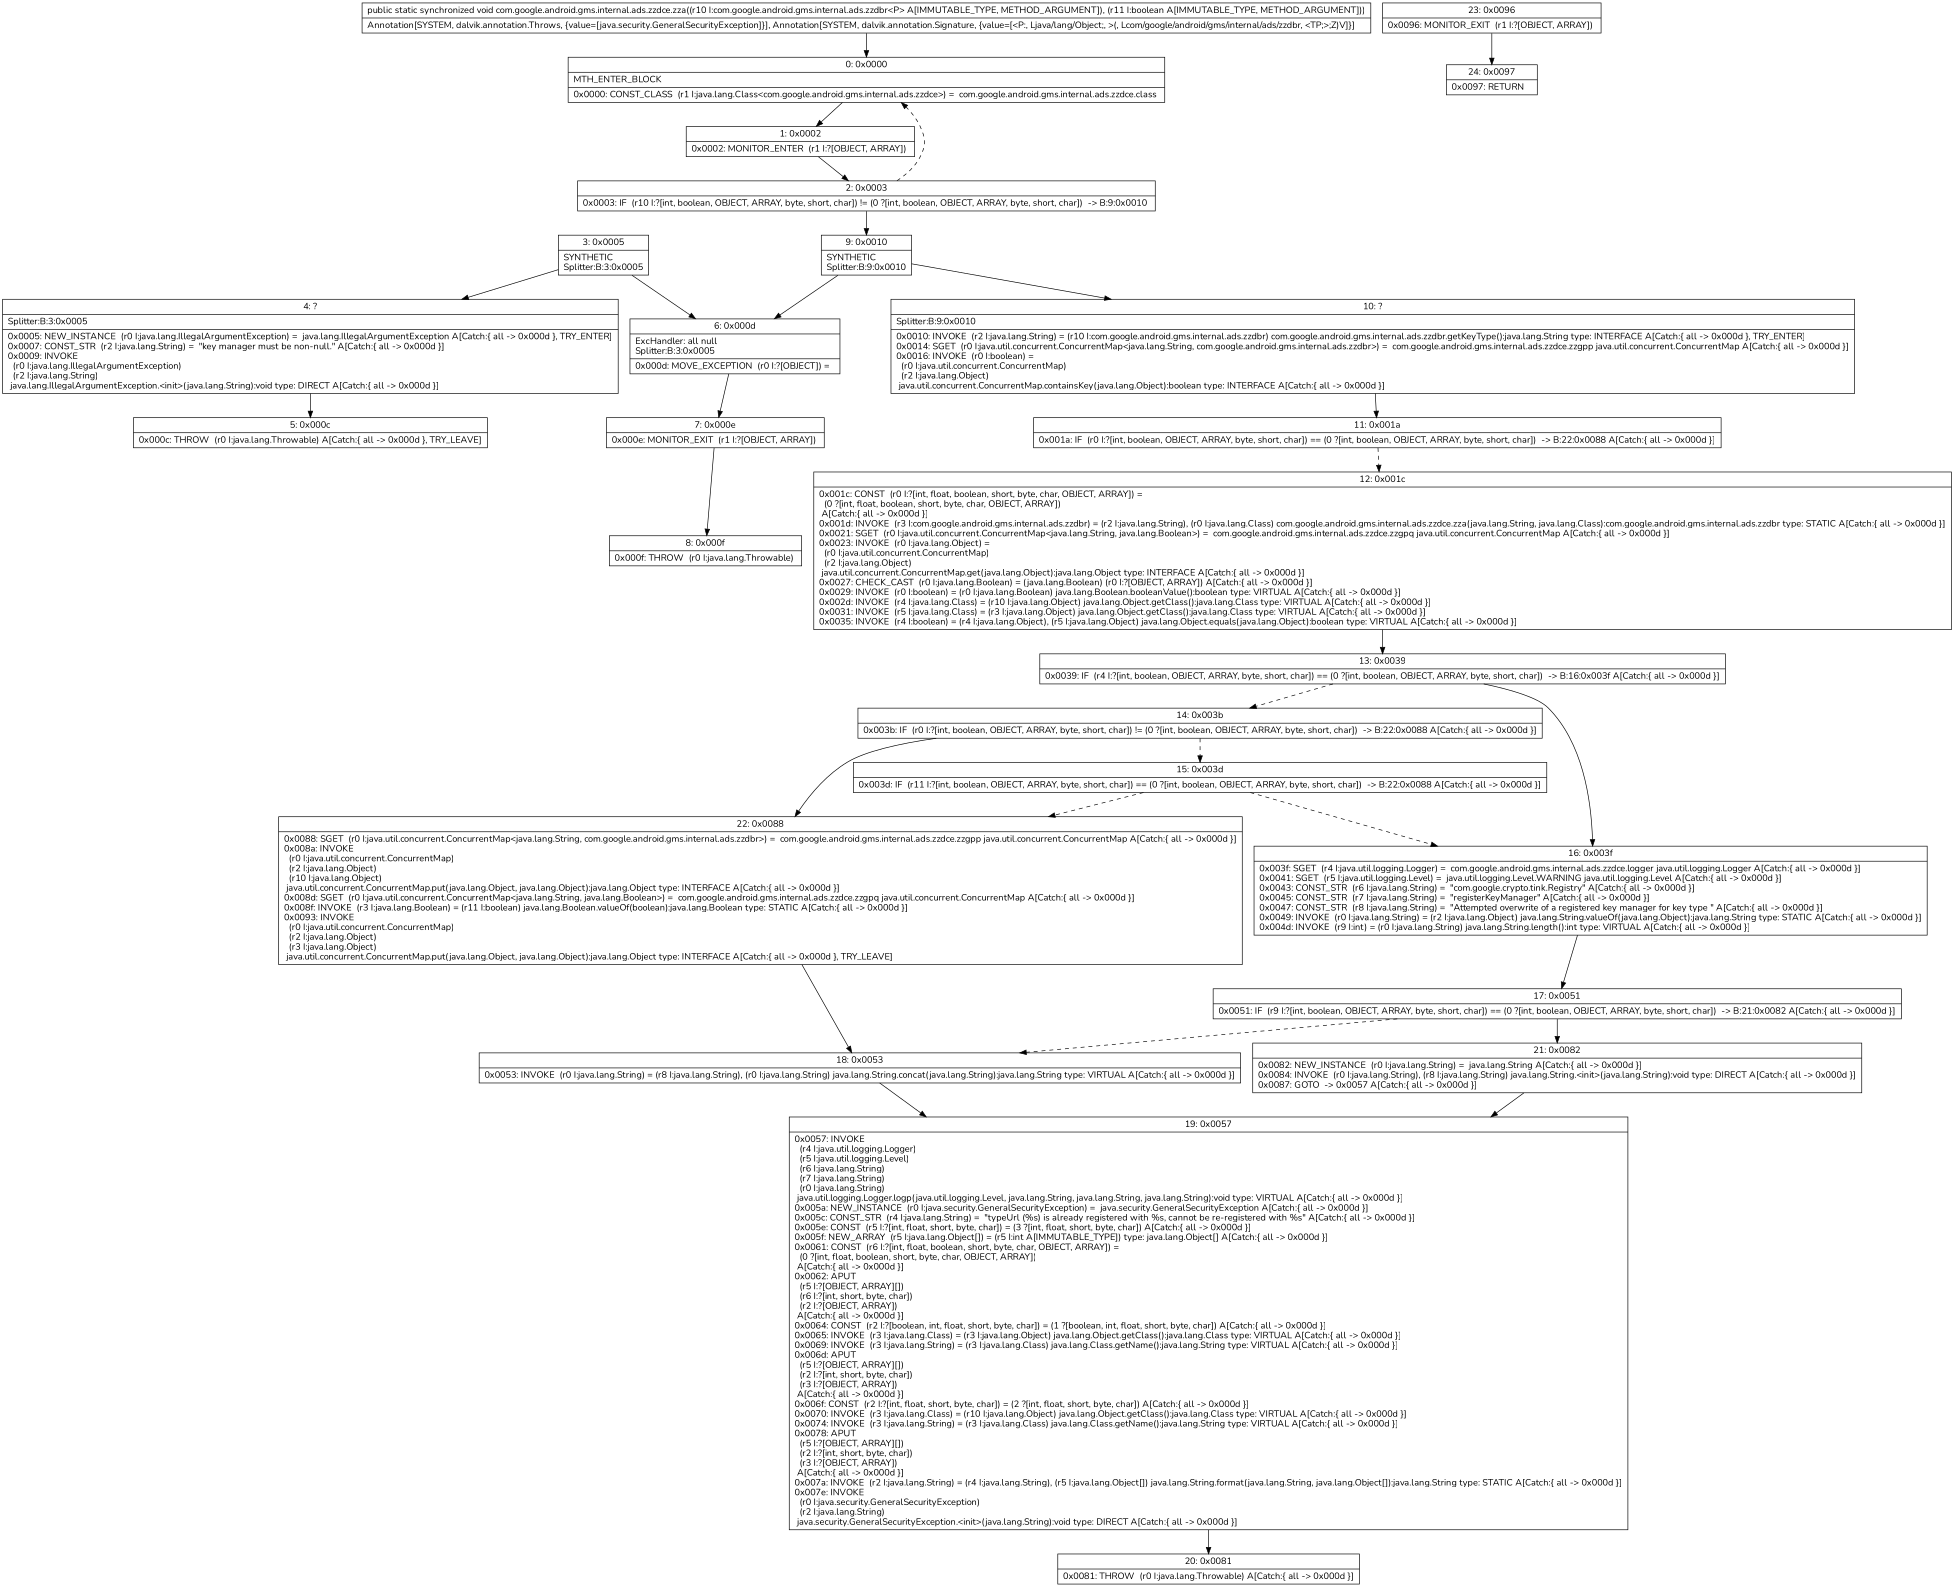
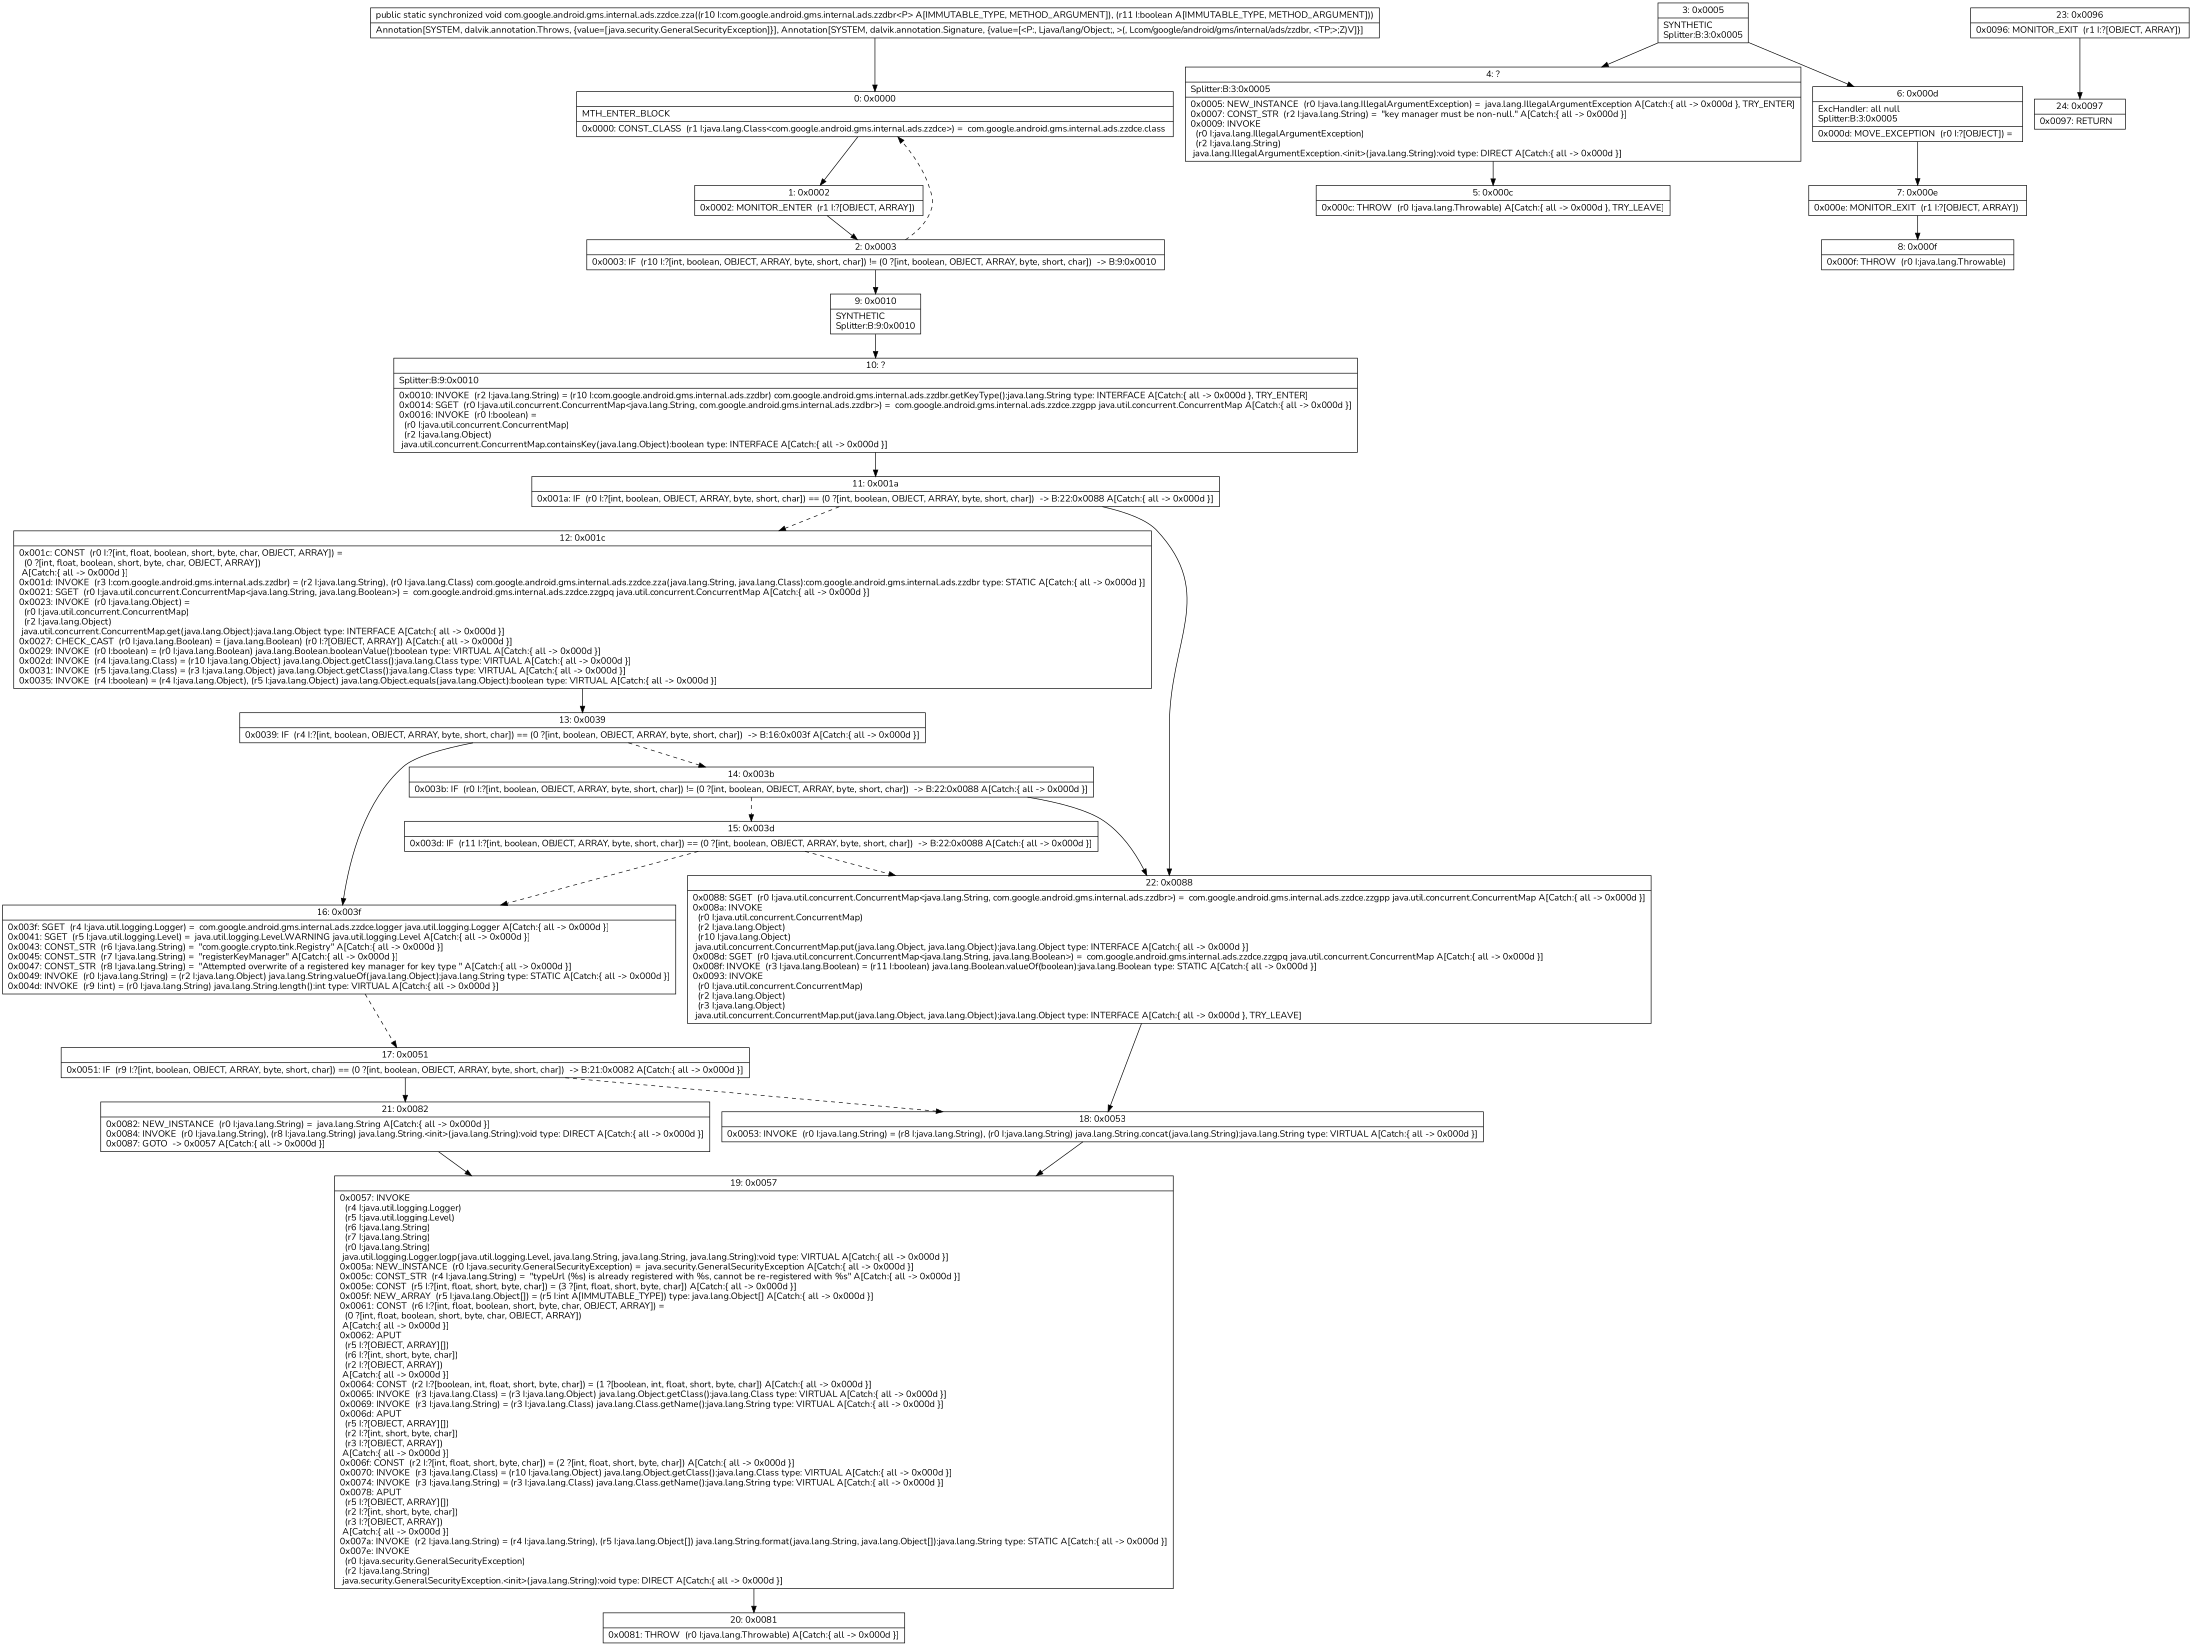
edge "9: 0x0010" -> "6: 0x000d": removed
edge "11: 0x001a" -> "22: 0x0088": added
edge "16: 0x003f" -> "17: 0x0051": style solid -> dashed
